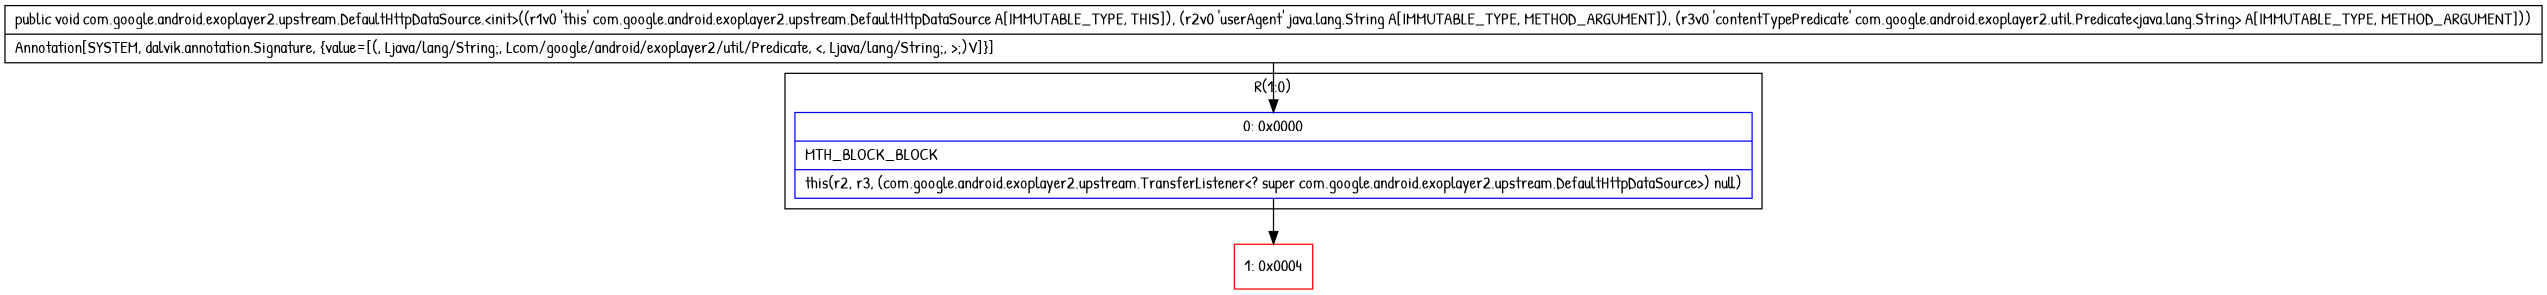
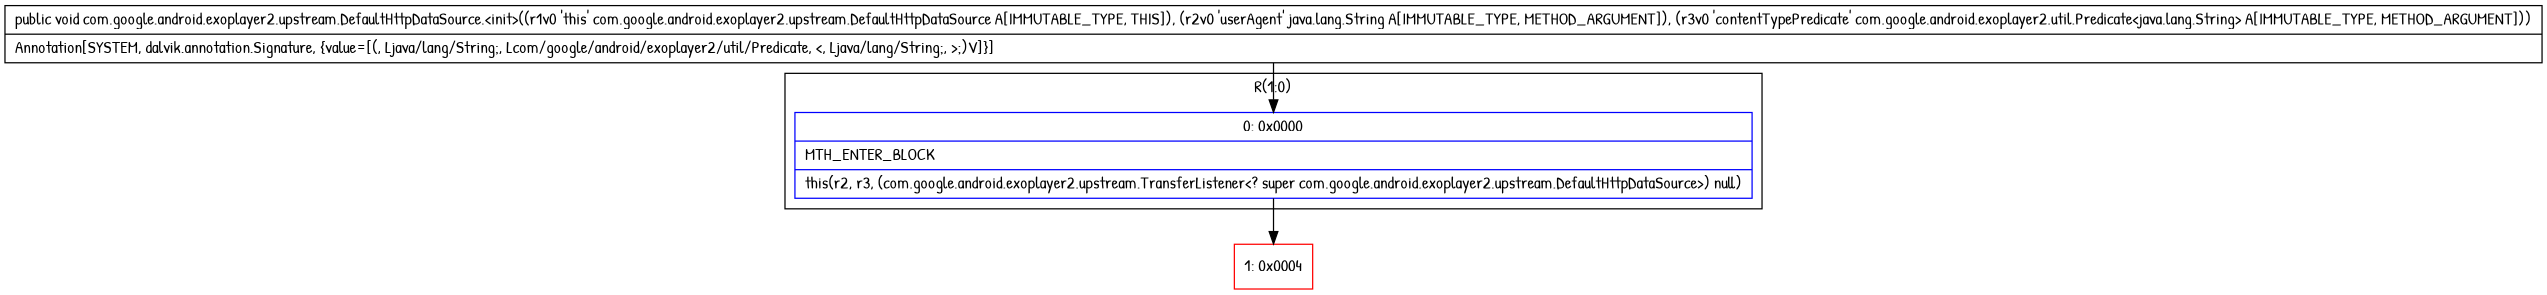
node "0: 0x0000": text "MTH_BLOCK_BLOCK" -> "MTH_ENTER_BLOCK"
